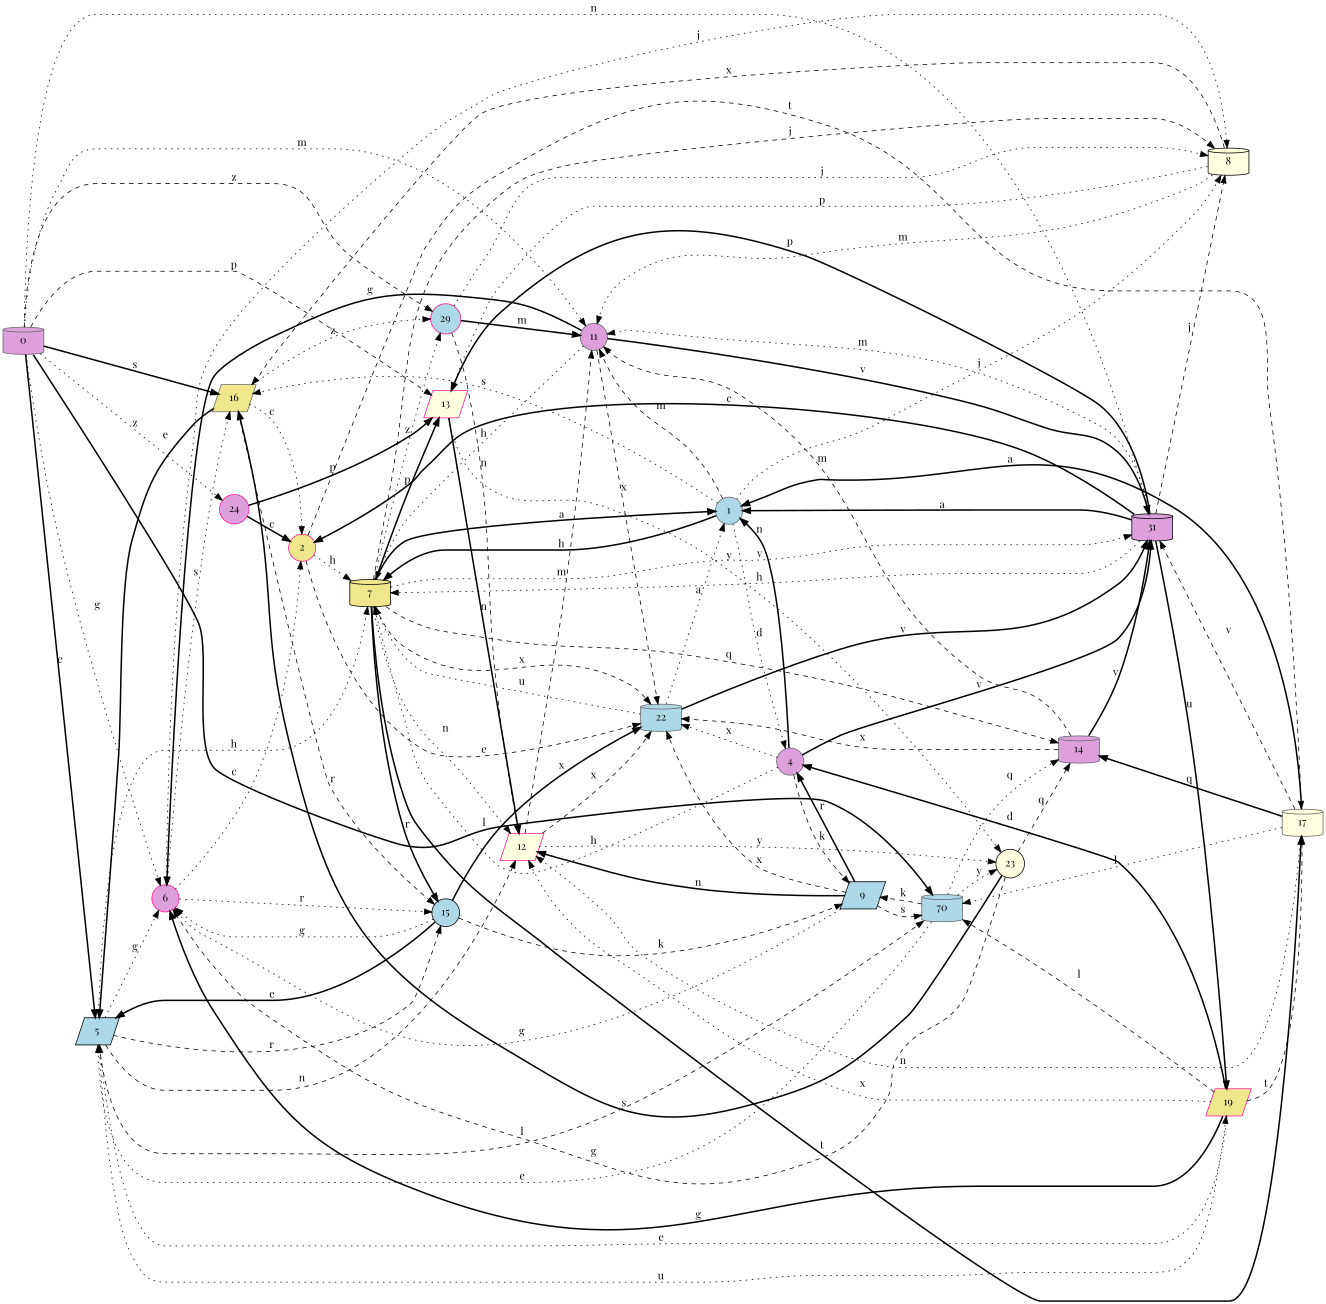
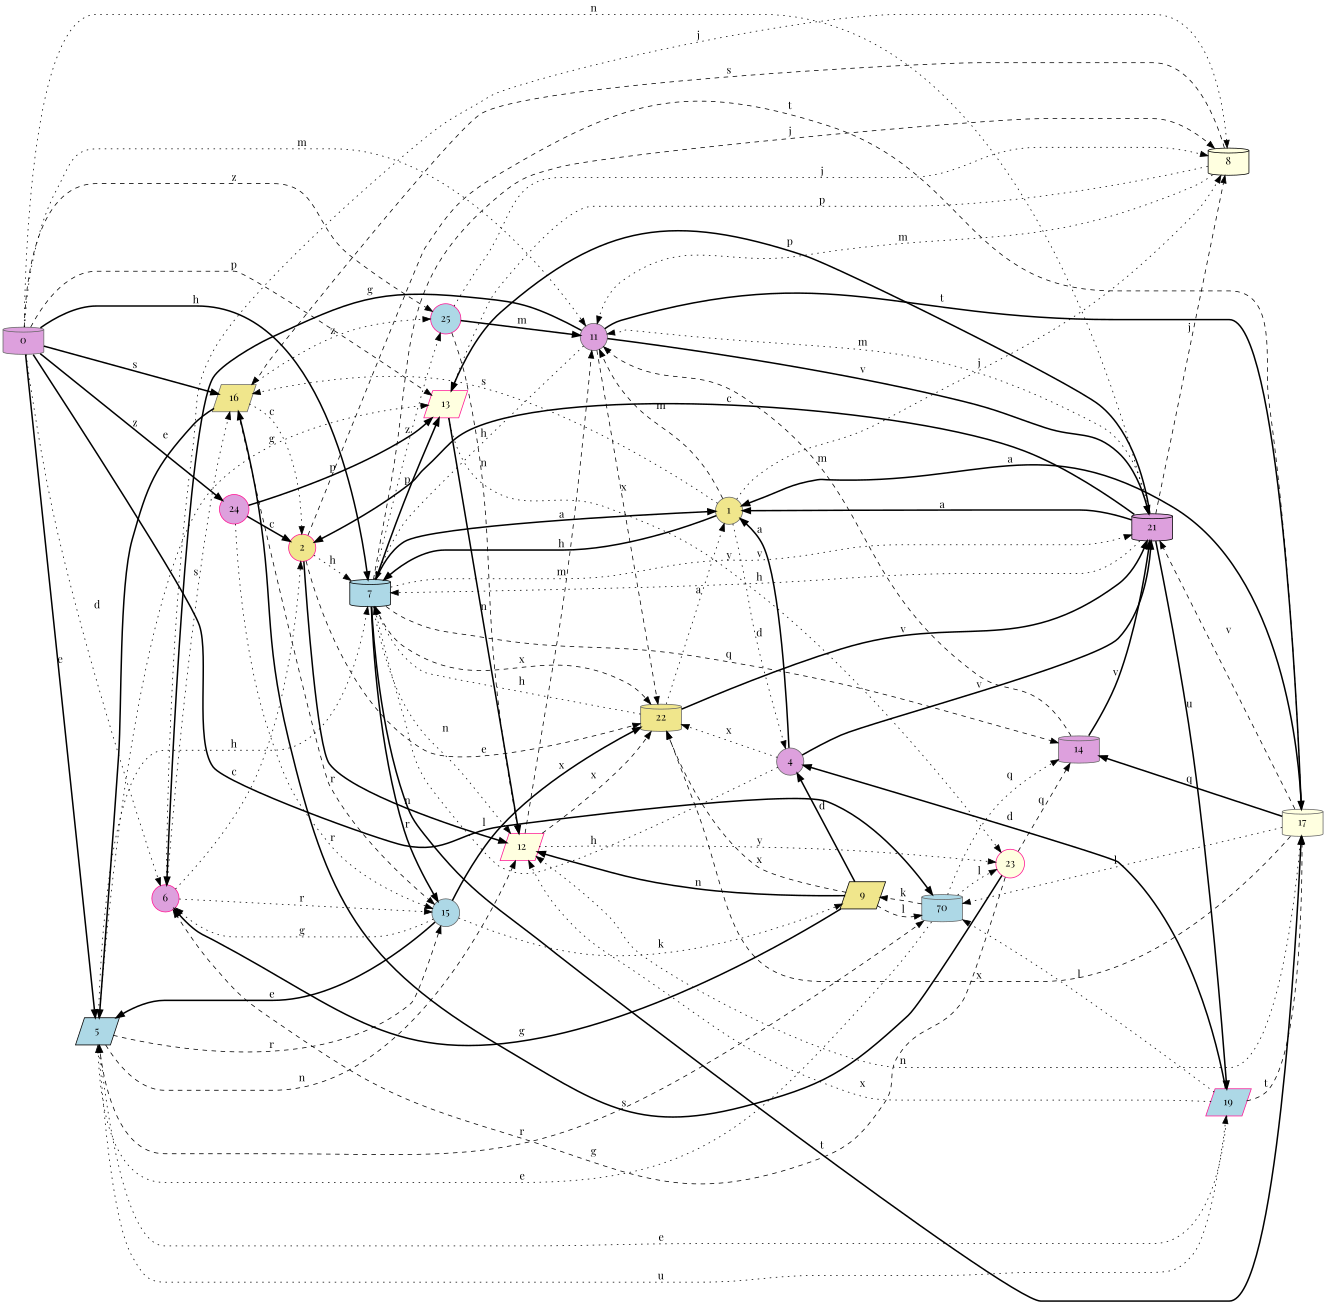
edge "8" -> "16": label "x" -> "s"
node "29": label "29" -> "25"
edge "11" -> "17": added, label "t"
edge "0" -> "7": added, label "h"
edge "0" -> "24": style dotted -> bold
node "1": fillcolor lightblue -> khaki
node "31": label "31" -> "21"
edge "4" -> "1": label "n" -> "a"
node "7": fillcolor khaki -> lightblue
edge "0" -> "6": label "g" -> "d"
edge "22" -> "7": label "u" -> "h"
node "22": fillcolor lightblue -> khaki
edge "14" -> "22": now "17" -> "22"
edge "2" -> "12": added, label "n"
edge "24" -> "15": added, label "r"
edge "9" -> "4": label "r" -> "d"
edge "4" -> "9": removed, label "k"
node "23": color black -> deeppink
edge "70" -> "23": label "y" -> "l"
node "9": fillcolor lightblue -> khaki
edge "9" -> "70": label "s" -> "l"
node "15": color black -> gray40
edge "15" -> "9": style dashed -> dotted
edge "5" -> "6": now "5" -> "13"
edge "19" -> "70": style dashed -> dotted
edge "9" -> "6": style dotted -> bold
node "19": fillcolor khaki -> lightblue
edge "5" -> "70": label "l" -> "r"
edge "19" -> "6": removed, label "g"
